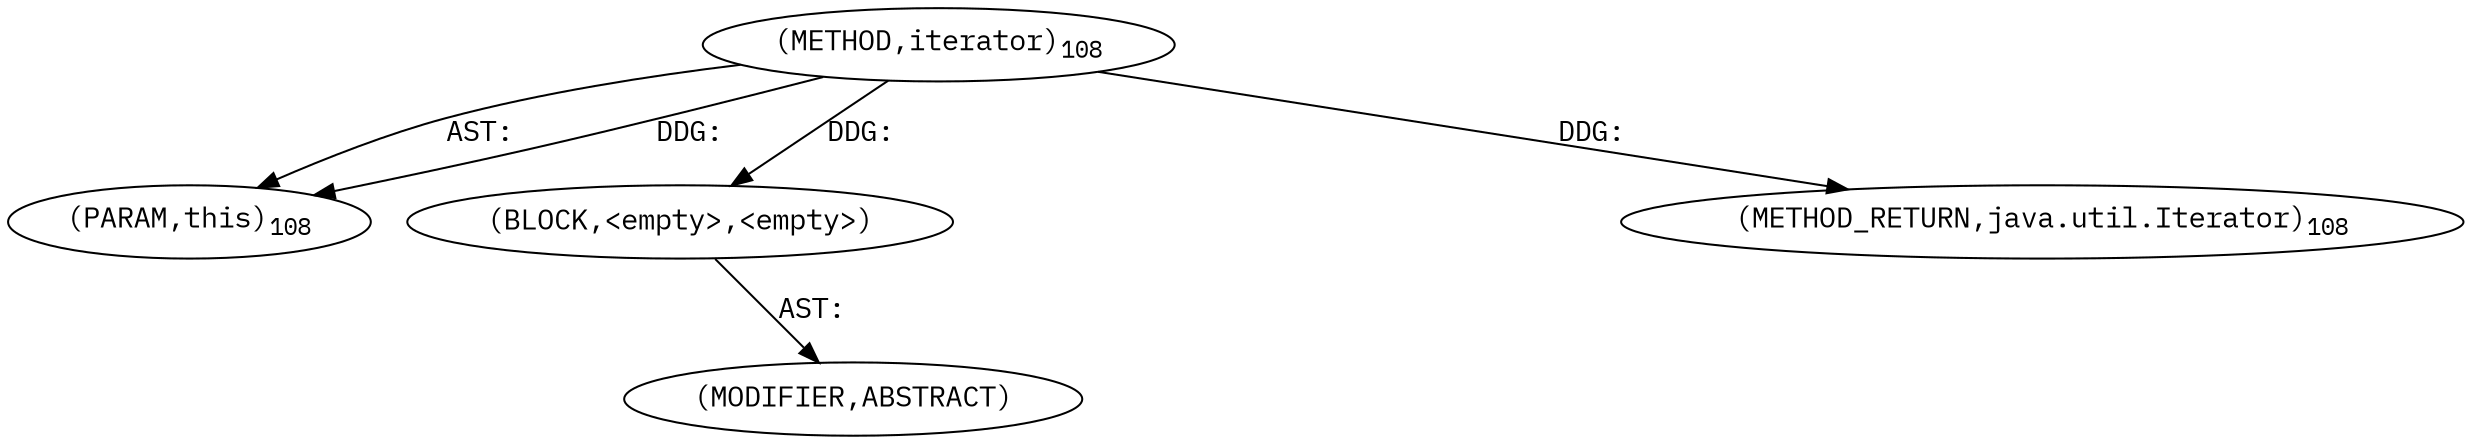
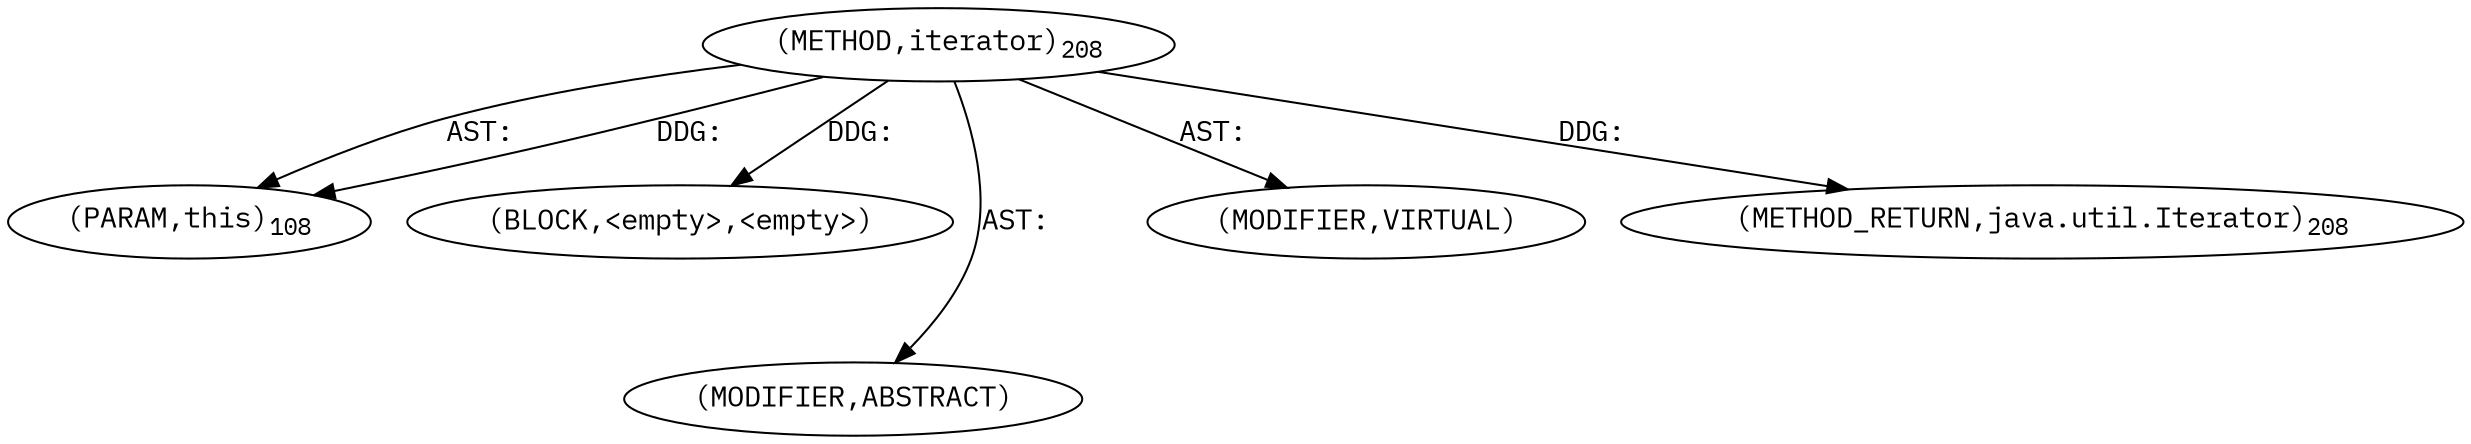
node "(METHOD,iterator)": text "108" -> "208"
node "(METHOD_RETURN,java.util.Iterator)": text "108" -> "208"
node "(MODIFIER,VIRTUAL)": added
edge "(BLOCK,<empty>,<empty>)" -> "(MODIFIER,ABSTRACT)": now "(METHOD,iterator)" -> "(MODIFIER,ABSTRACT)"
